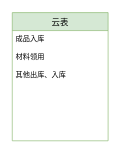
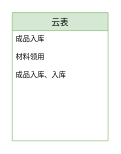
node "其他出库、入库": label "其他出库、入库" -> "成品入库、入库"
